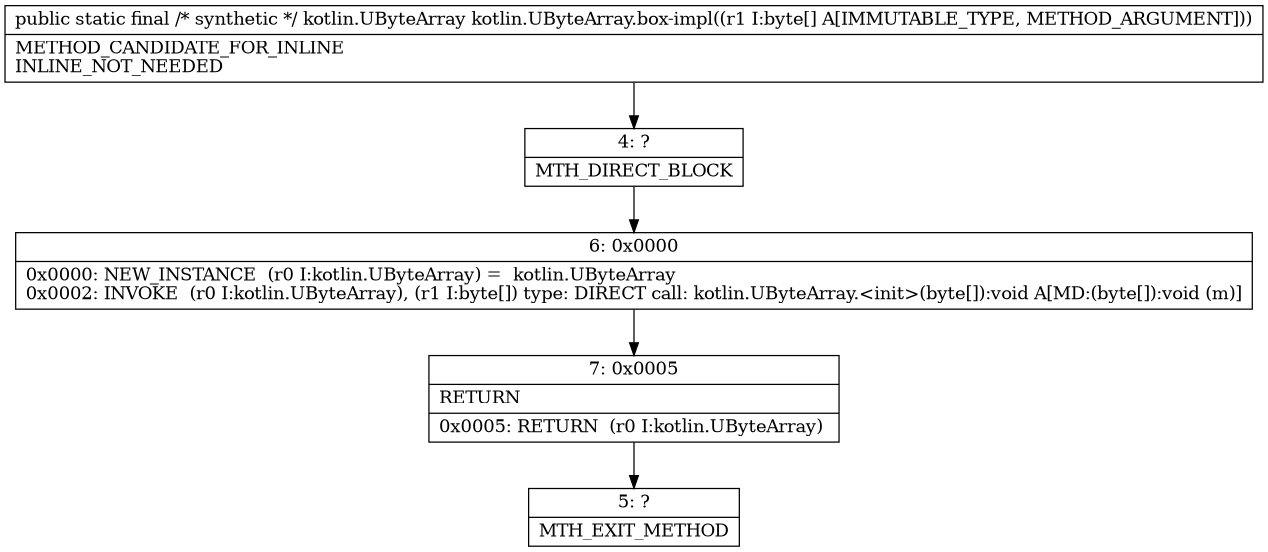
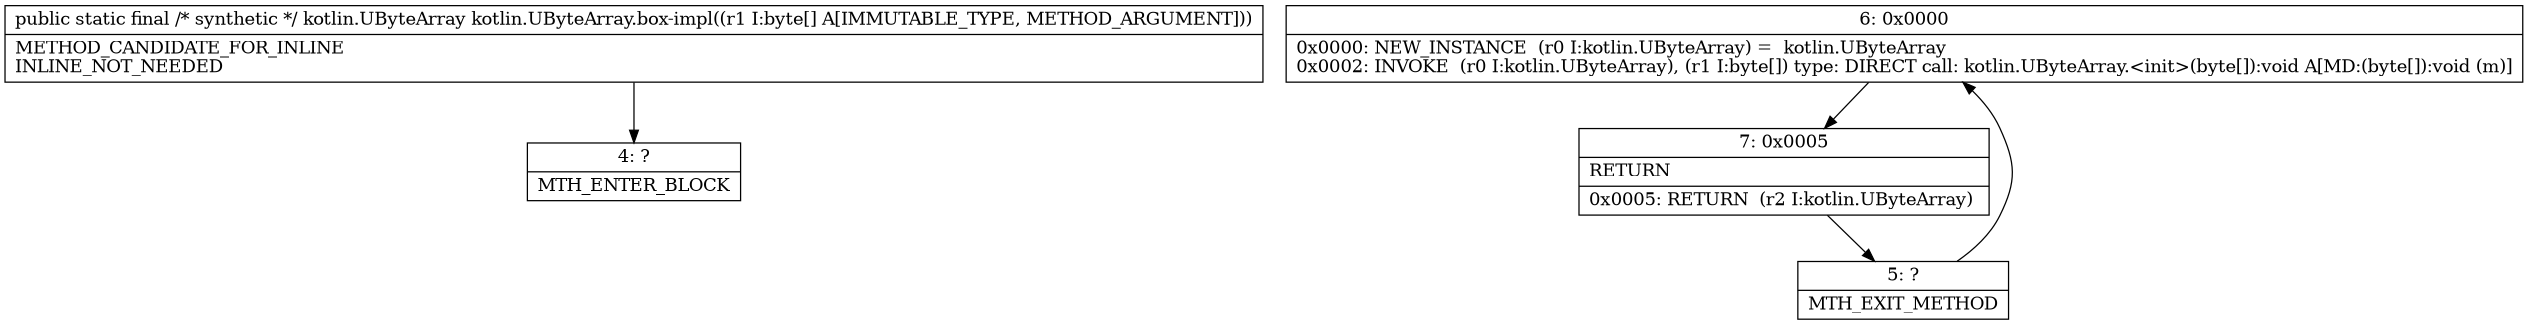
node "4: ?": text "MTH_DIRECT_BLOCK" -> "MTH_ENTER_BLOCK"
edge "4: ?" -> "6: 0x0000": now "5: ?" -> "6: 0x0000"
node "7: 0x0005": text "0x0005: RETURN  (r0 I:kotlin.UByteArray)" -> "0x0005: RETURN  (r2 I:kotlin.UByteArray)"
